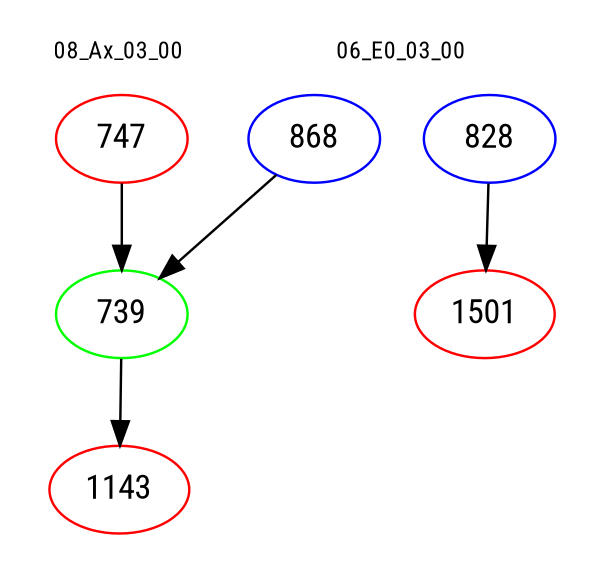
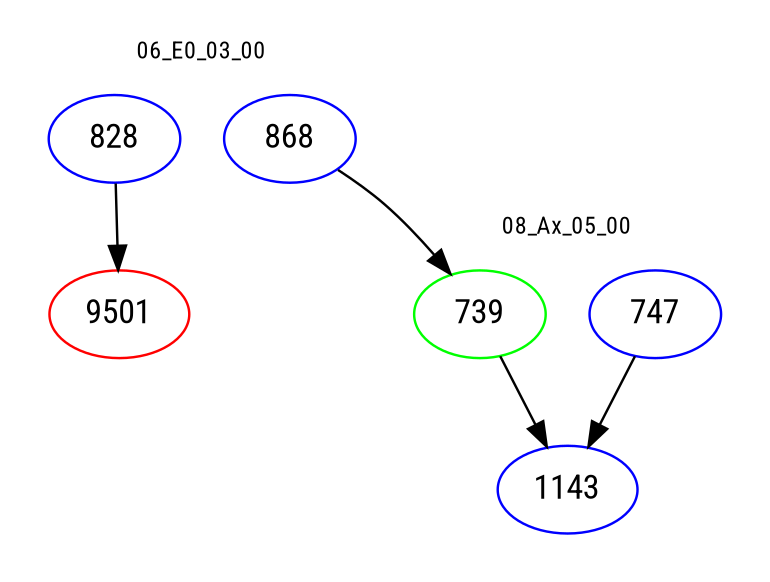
cluster "08_Ax_03_00": label "08_Ax_03_00" -> "08_Ax_05_00"
node "747": color red -> blue
edge "747" -> "739": now "747" -> "1143"
node "1501": label "1501" -> "9501"
node "1143": color red -> blue
